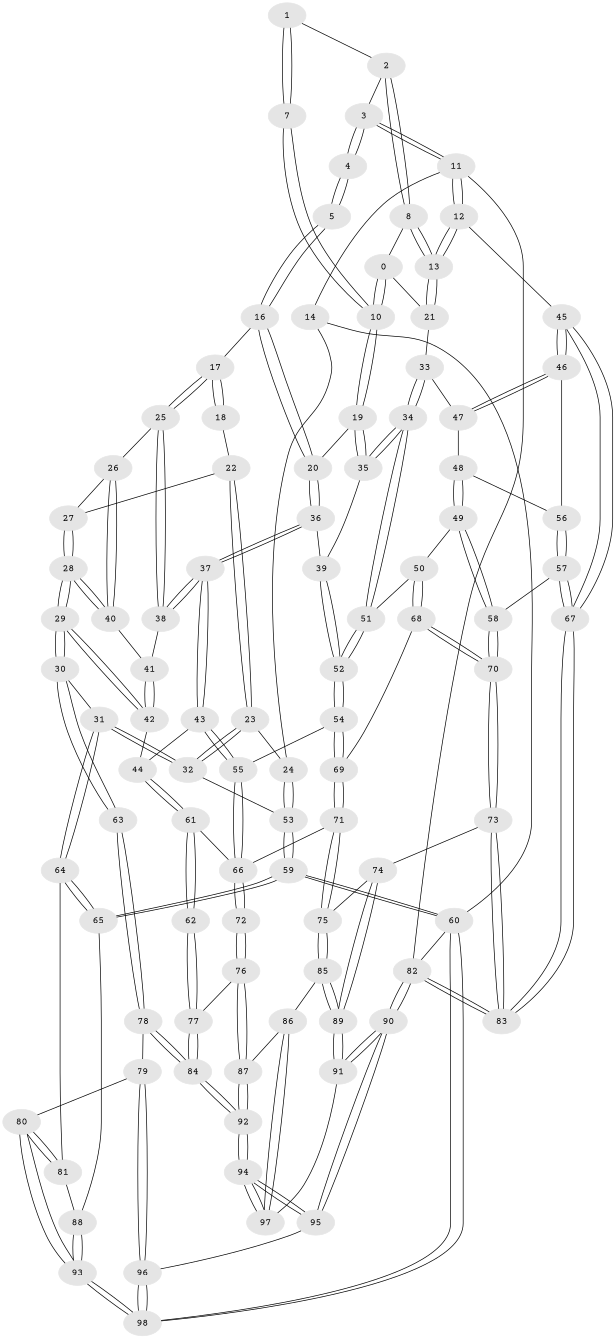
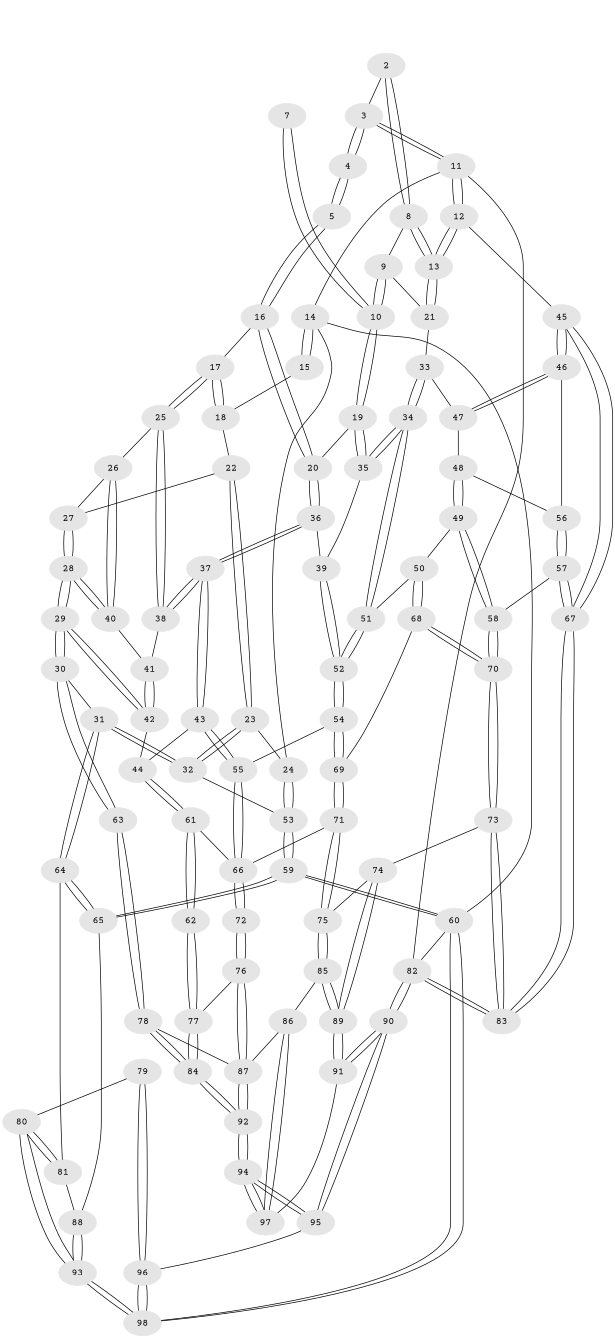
node "1": removed
node "0": label "0" -> "9"
node "15": added
edge "78" -- "79": now "78" -- "87"
